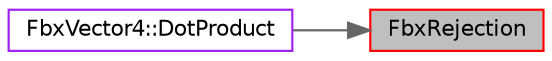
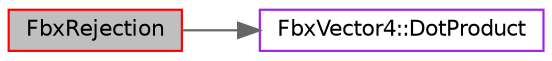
edge "FbxVector4::DotProduct" -> "FbxRejection": reversed
